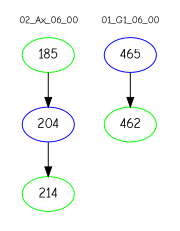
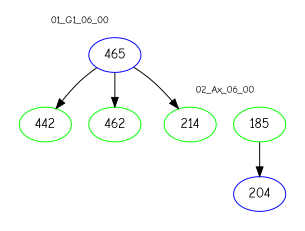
node "442": added
edge "204" -> "214": now "465" -> "214"
